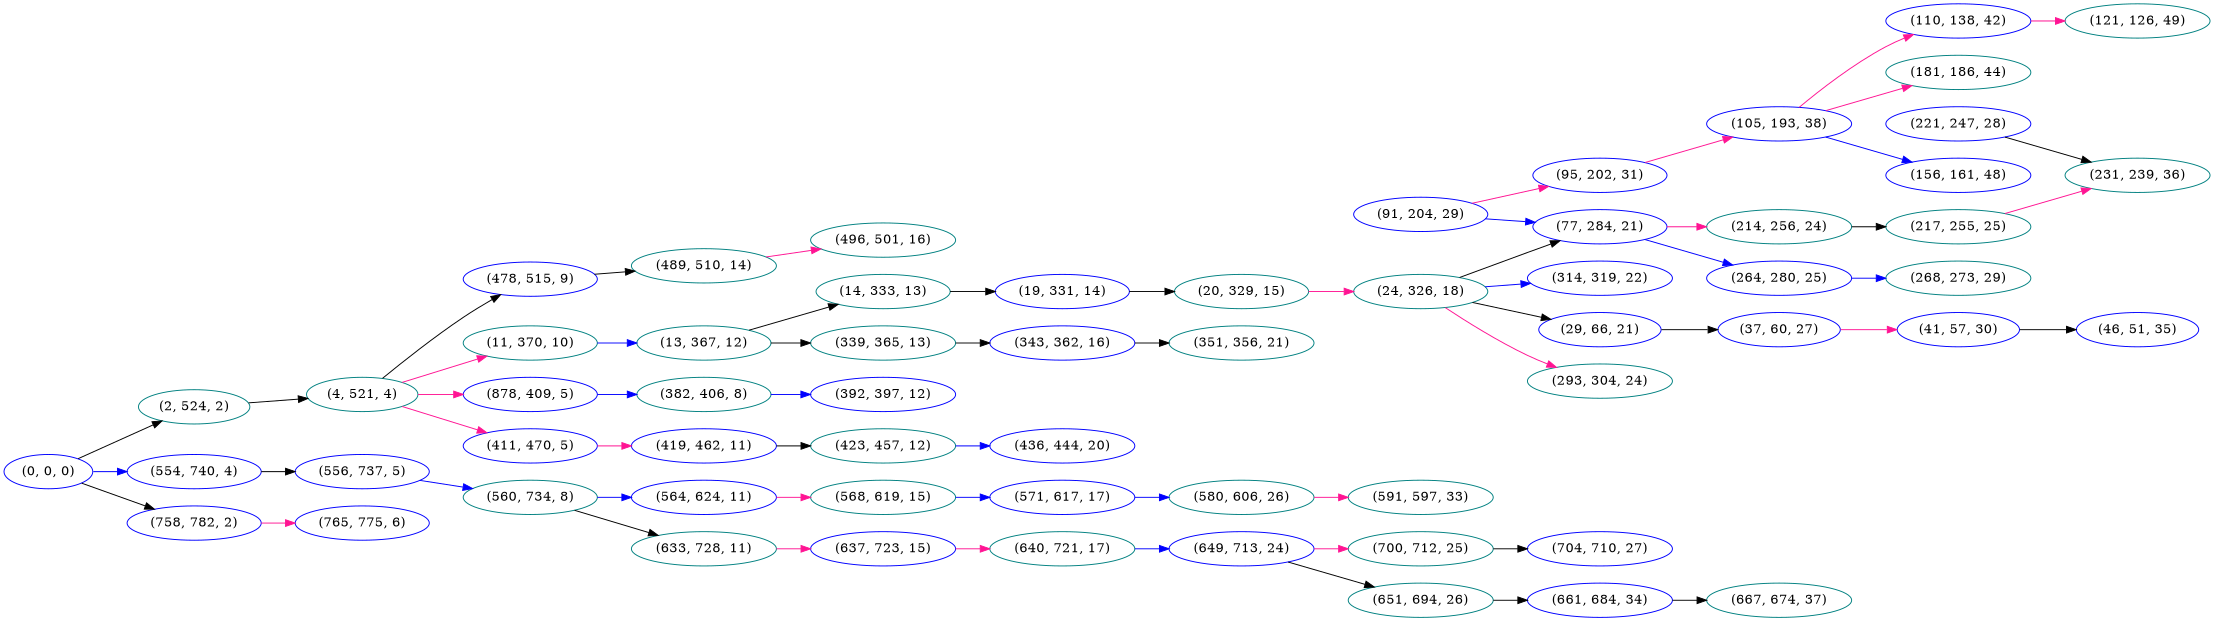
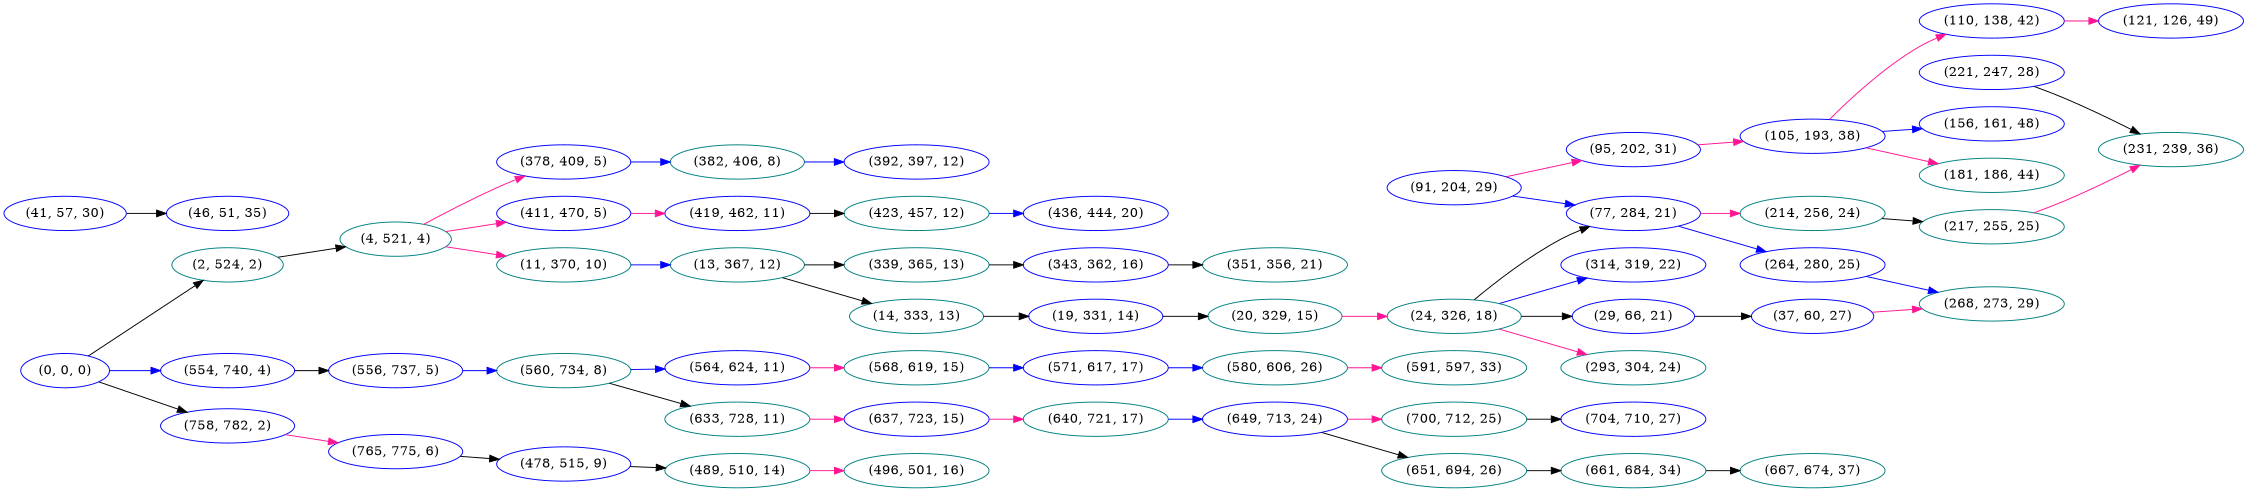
node "(121, 126, 49)": color teal -> blue
edge "(37, 60, 27)" -> "(41, 57, 30)": now "(37, 60, 27)" -> "(268, 273, 29)"
edge "(4, 521, 4)" -> "(478, 515, 9)": now "(765, 775, 6)" -> "(478, 515, 9)"
node "(878, 409, 5)": label "(878, 409, 5)" -> "(378, 409, 5)"
node "(661, 684, 34)": color blue -> teal
